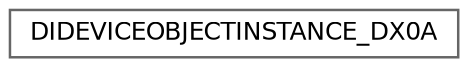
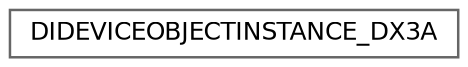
node "DIDEVICEOBJECTINSTANCE_DX0A": label "DIDEVICEOBJECTINSTANCE_DX0A" -> "DIDEVICEOBJECTINSTANCE_DX3A"
